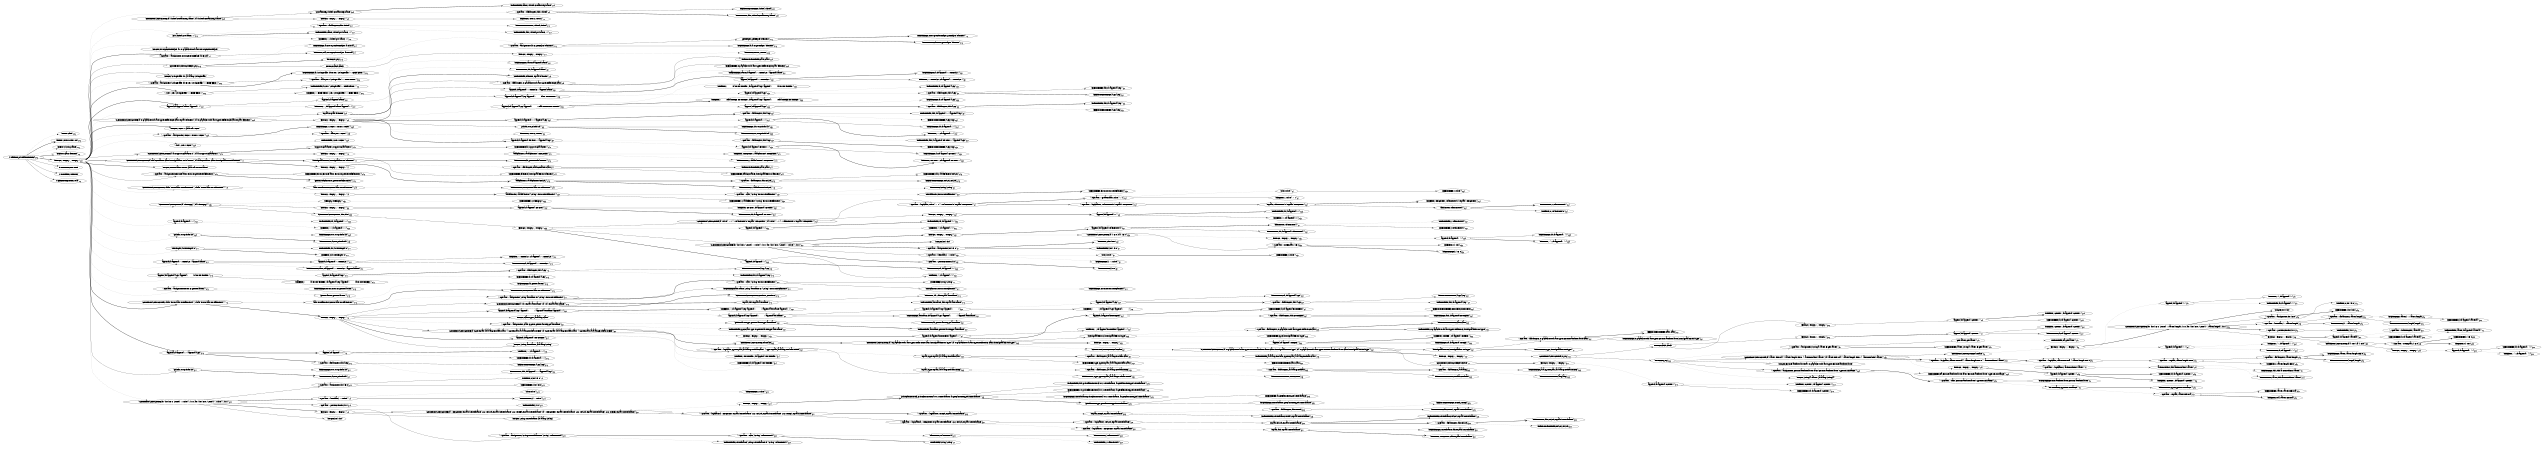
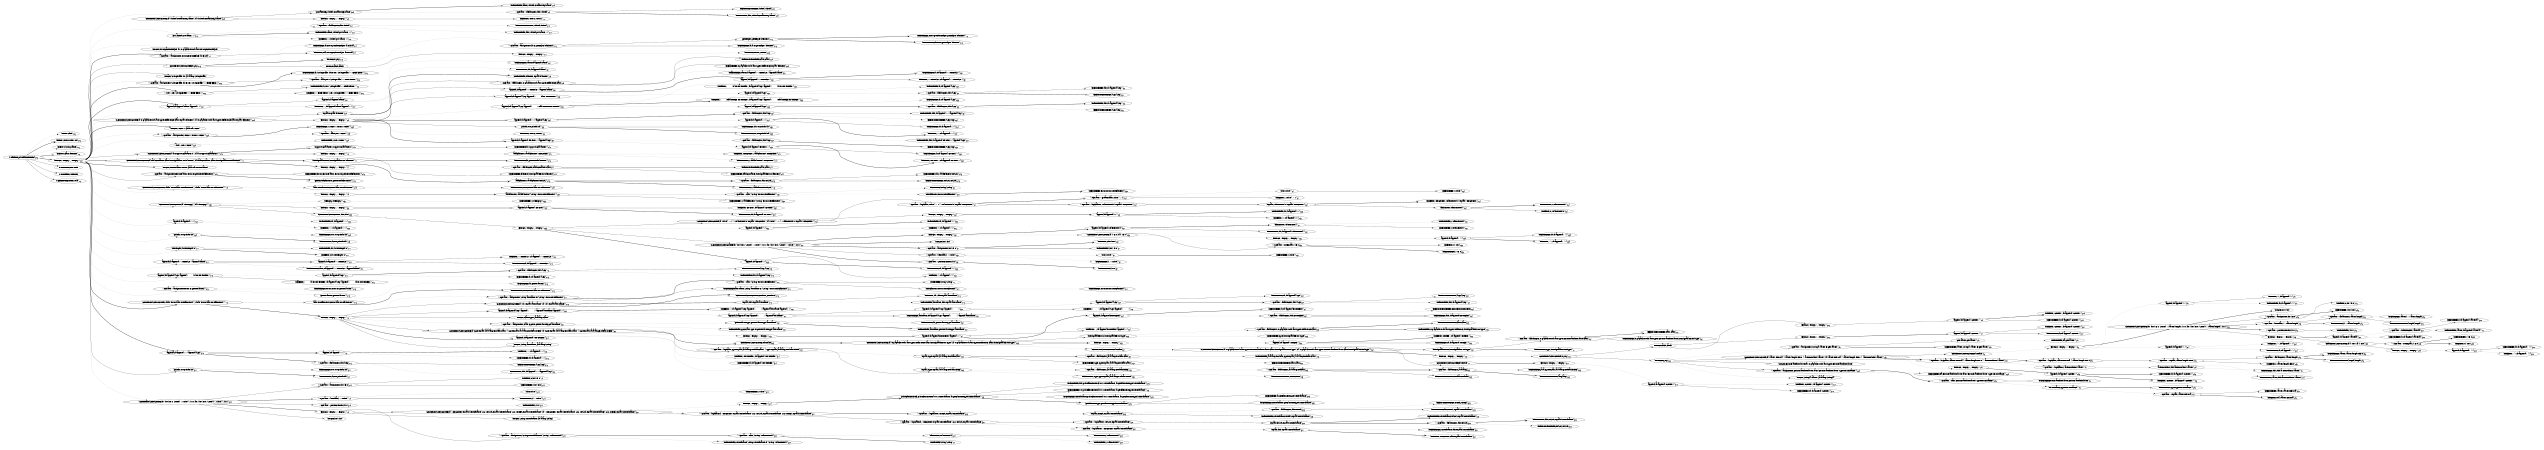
edge "(IDENTIFIER,values,i < values.length)" -> "(IDENTIFIER,i,sb.append(values[i]))": now "(<operator>.indexAccess,values[i])" -> "(IDENTIFIER,i,sb.append(values[i]))"
edge "(IDENTIFIER,sb,sb.append(values[i]))" -> "(IDENTIFIER,values,sb.append(values[i]))": now "(<operator>.indexAccess,values[i])" -> "(IDENTIFIER,values,sb.append(values[i]))"
edge "(<operator>.fieldAccess,java.lang)" -> "(FIELD_IDENTIFIER,lang,lang)": style dotted -> bold
